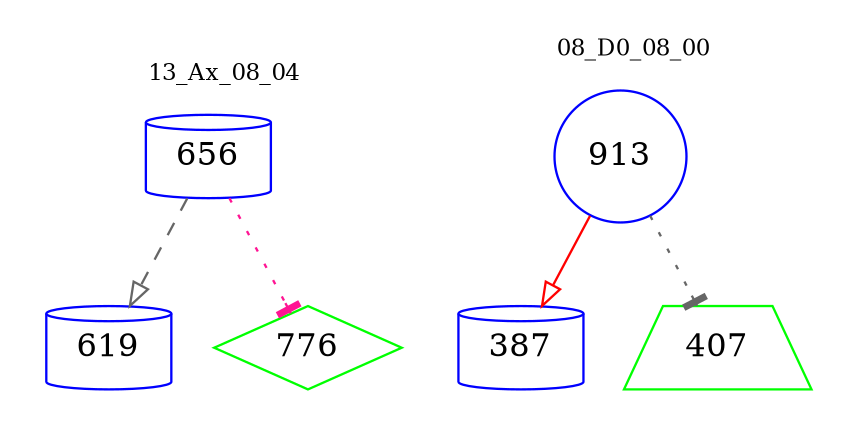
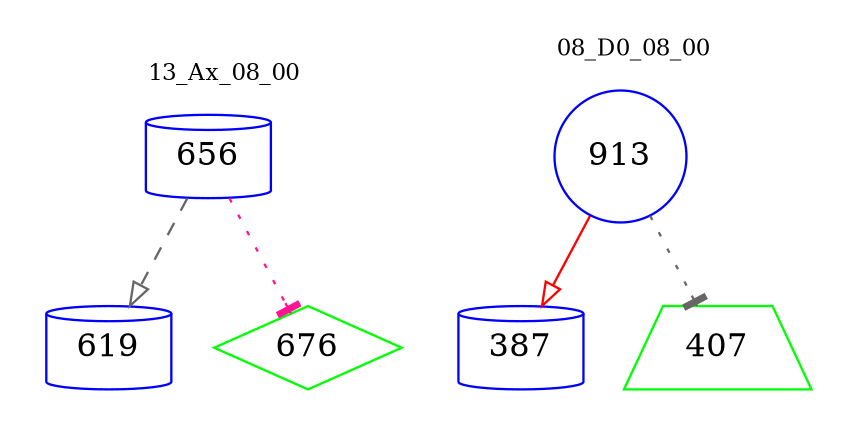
cluster "13_Ax_08_04": label "13_Ax_08_04" -> "13_Ax_08_00"
node "776": label "776" -> "676"
